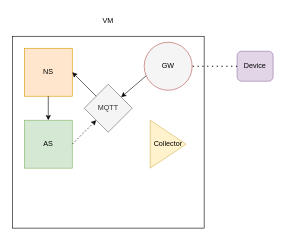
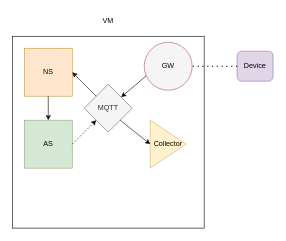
edge "MQTT" -> "Collector": added
